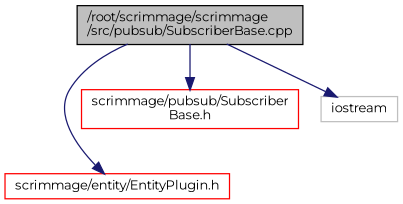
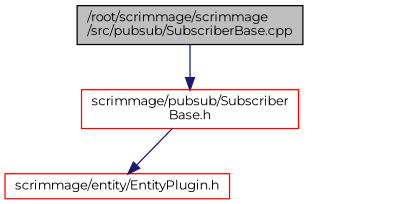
edge "/root/scrimmage/scrimmage /src/pubsub/SubscriberBase.cpp" -> "scrimmage/entity/EntityPlugin.h": now "scrimmage/pubsub/Subscriber Base.h" -> "scrimmage/entity/EntityPlugin.h"
node "iostream": removed
